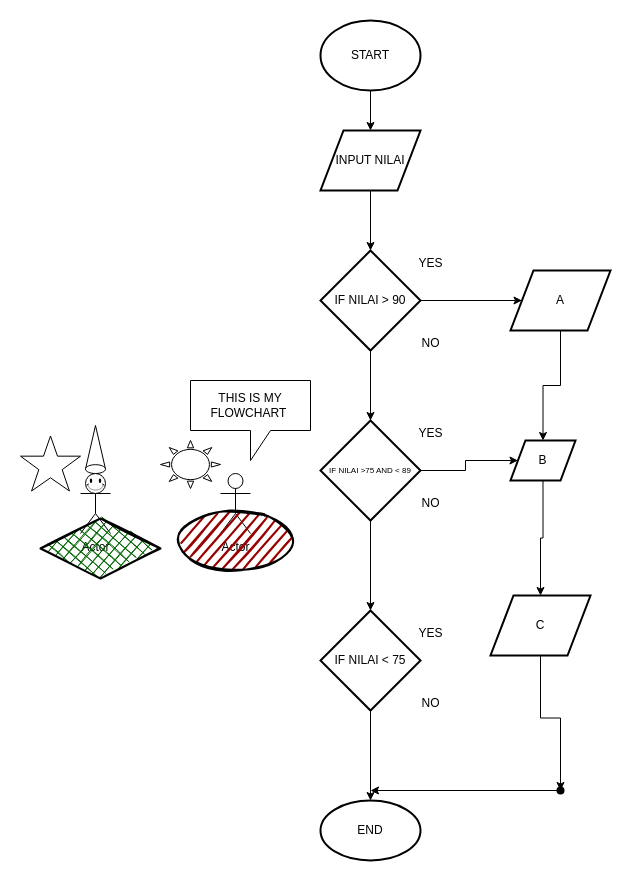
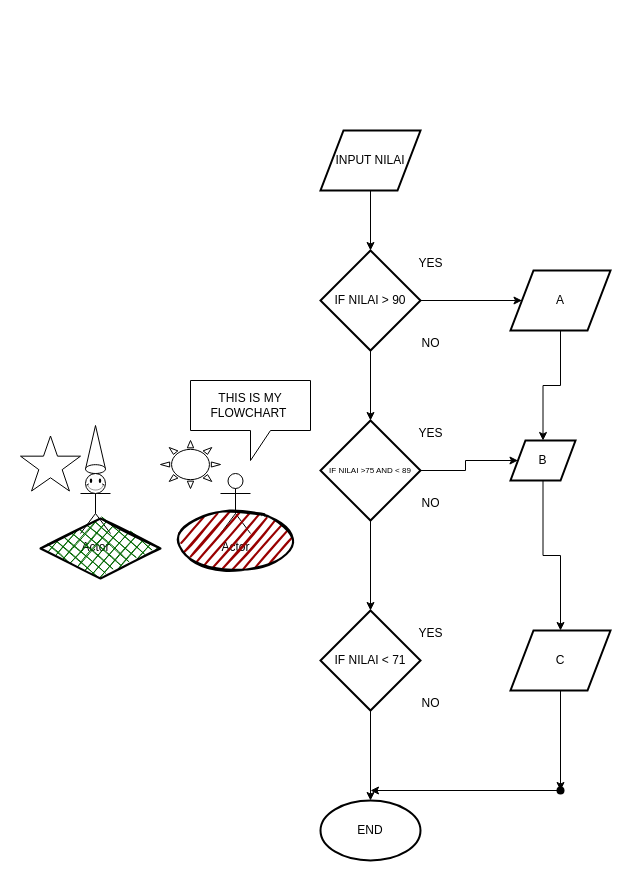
node "START": removed
edge "START" -> "INPUT NILAI": removed
node "C": moved (541, 626) -> (561, 661)
node "IF NILAI < 75": label "IF NILAI < 75" -> "IF NILAI < 71"
